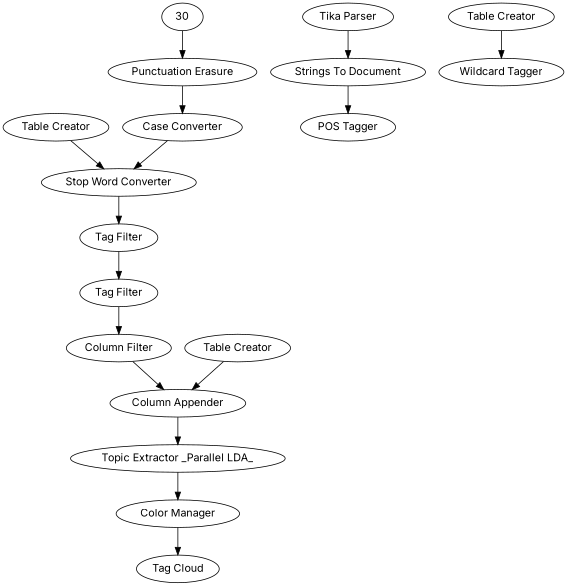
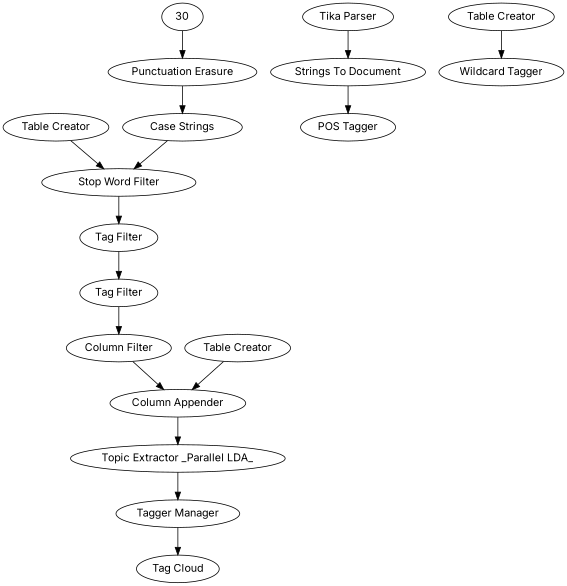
node "Case Converter": label "Case Converter" -> "Case Strings"
node "Stop Word Converter": label "Stop Word Converter" -> "Stop Word Filter"
node "Color Manager": label "Color Manager" -> "Tagger Manager"
